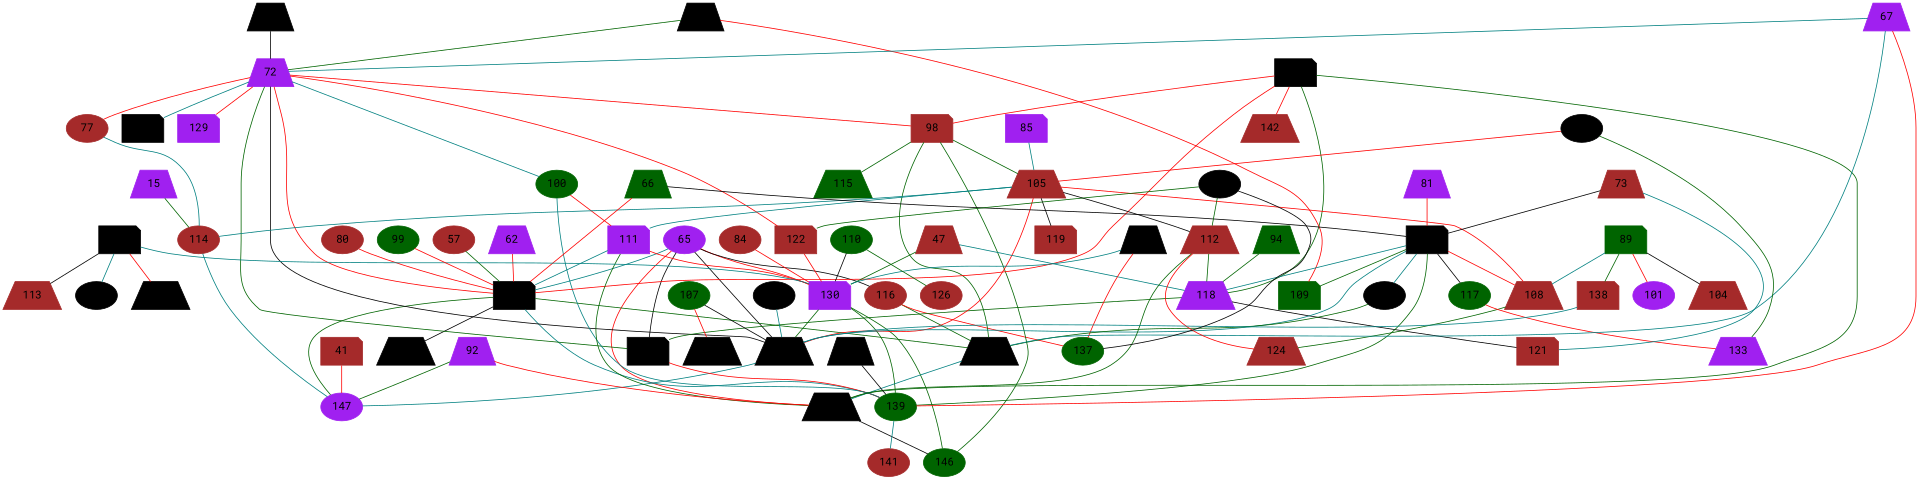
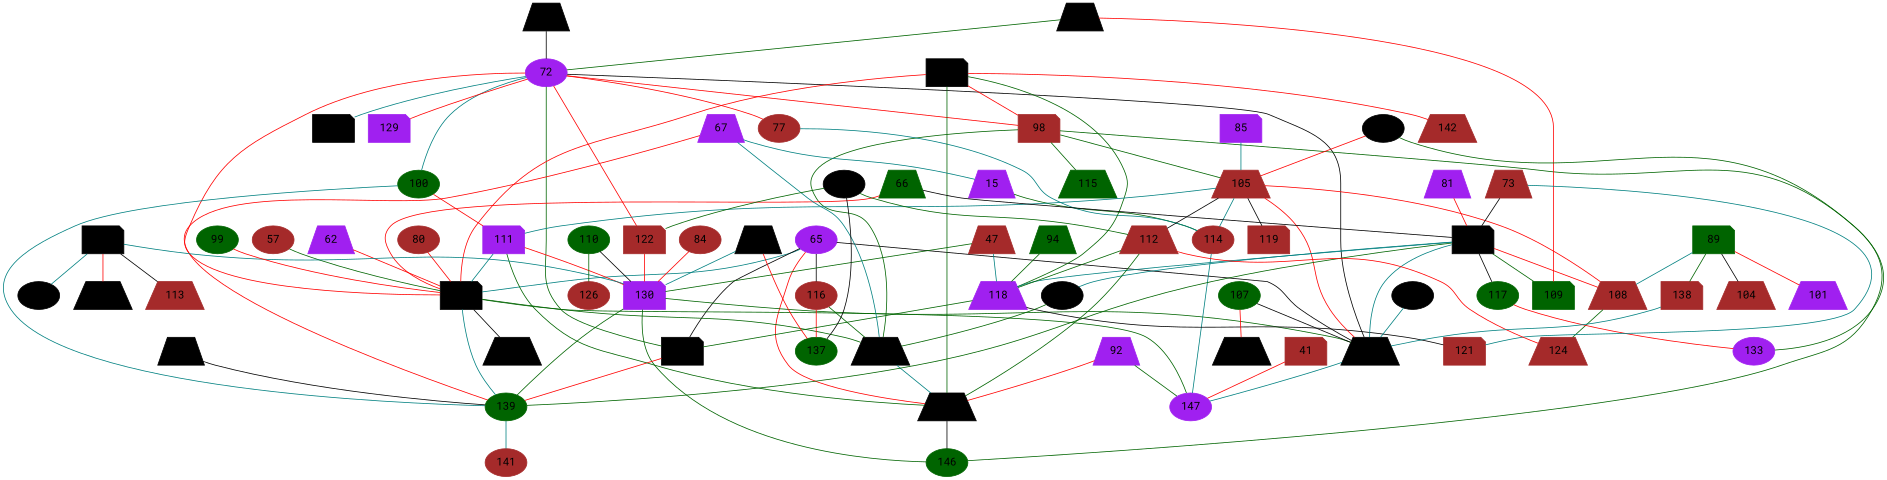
edge "67" -- "72": now "67" -- "15"
node "72": shape trapezium -> ellipse
edge "65" -- "130": removed
node "101": shape ellipse -> trapezium
node "133": shape trapezium -> ellipse
